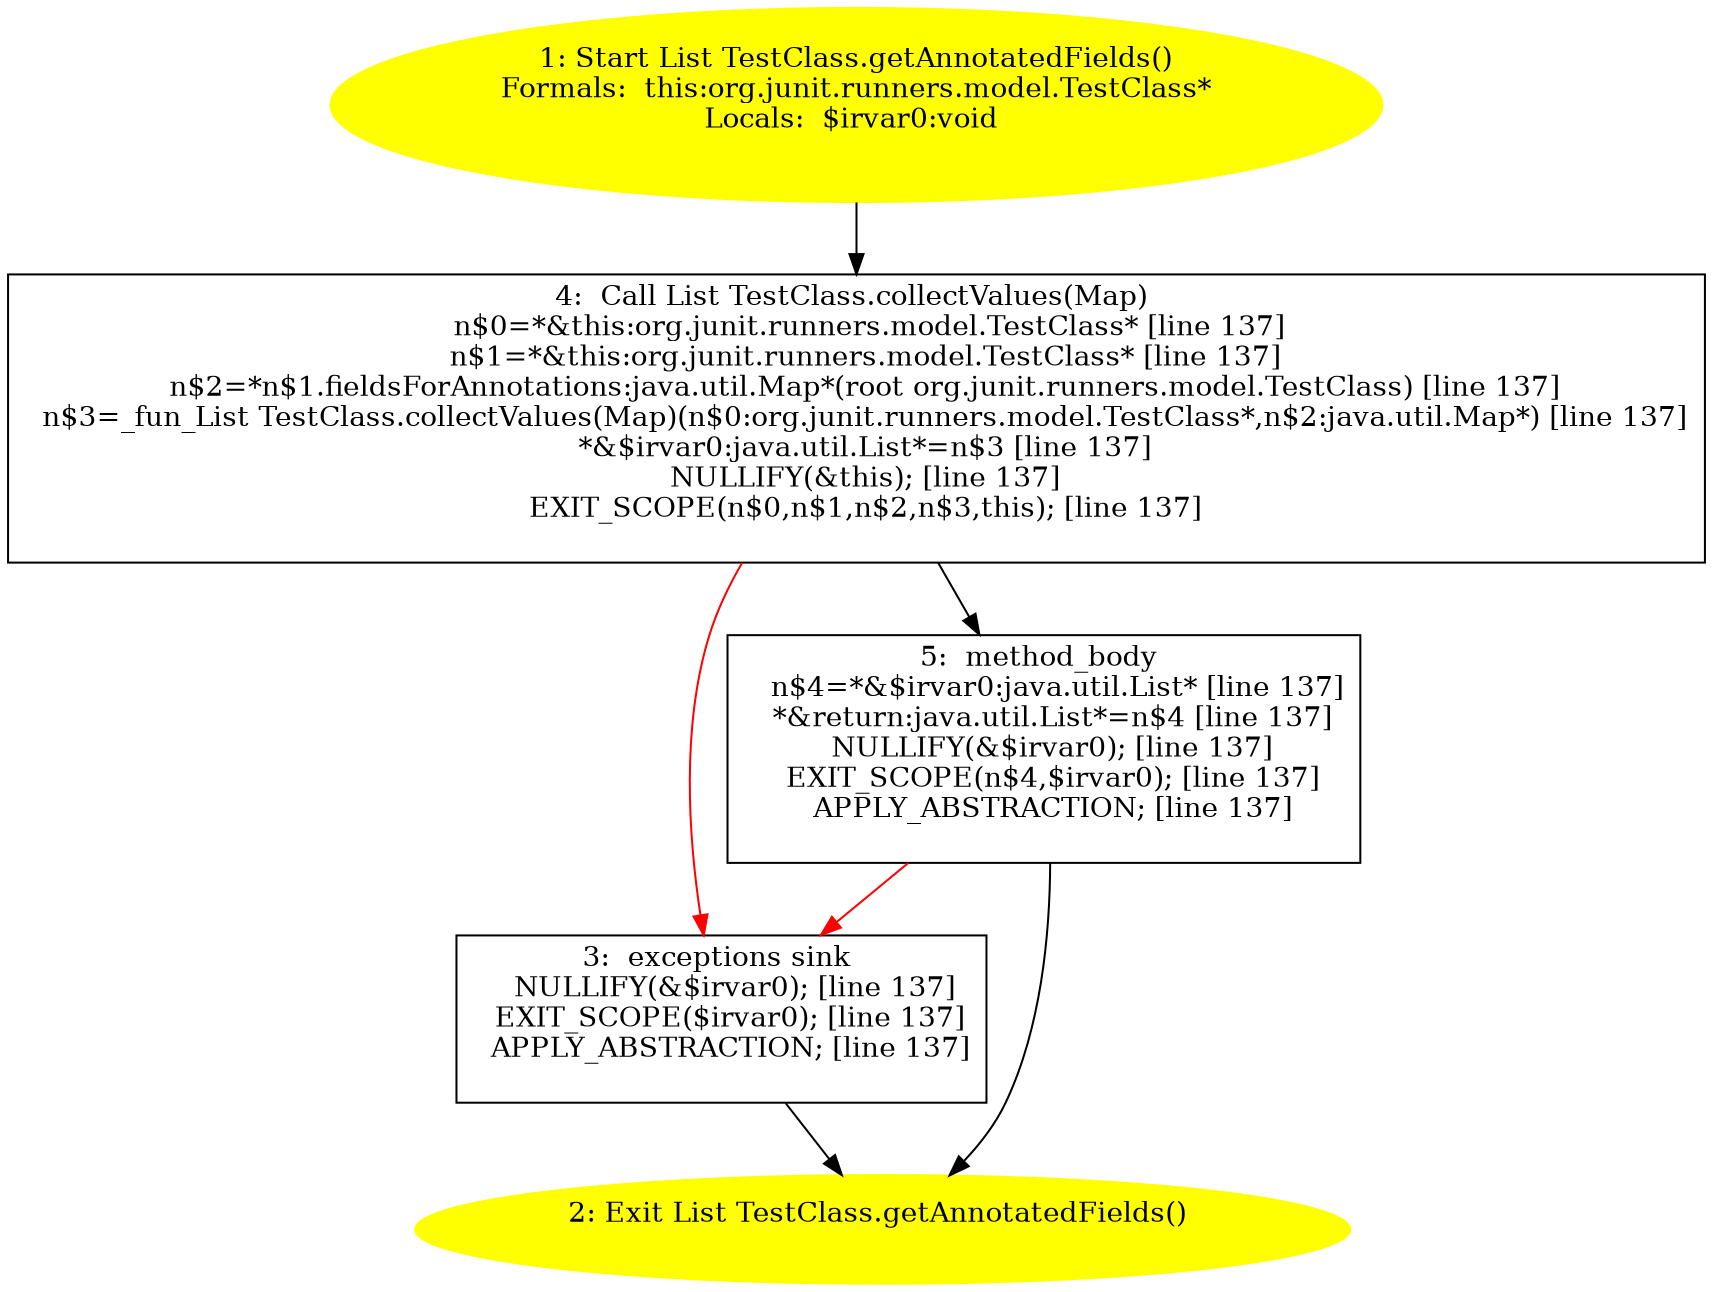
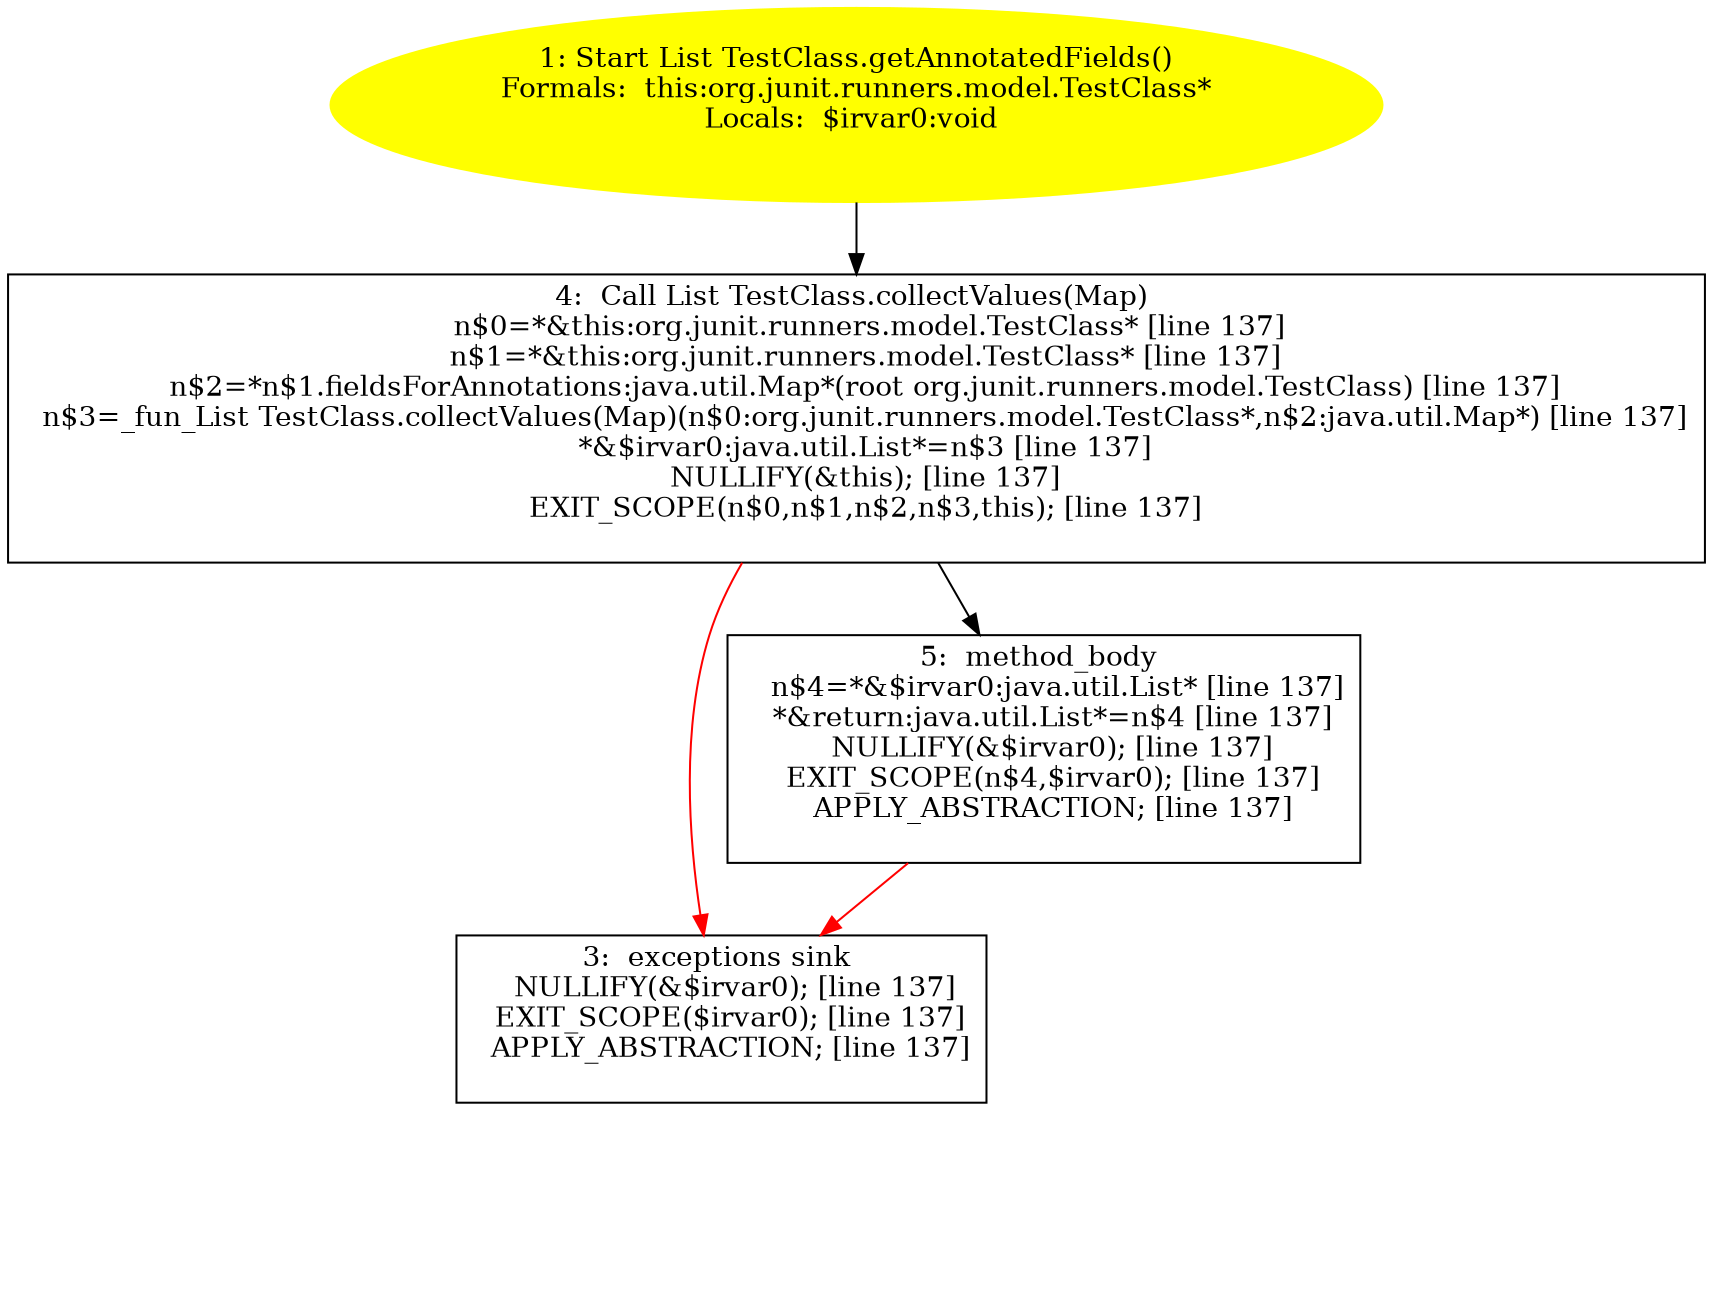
node "2: Exit List TestClass.getAnnotatedFields()": removed
